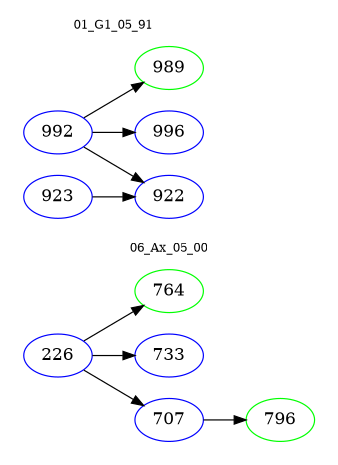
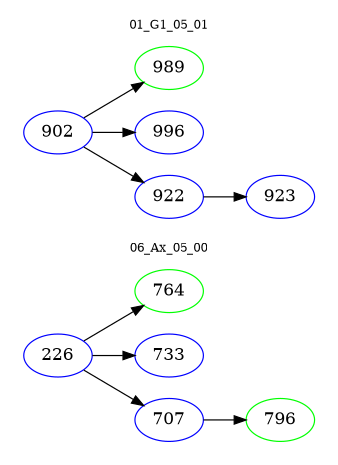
cluster "01_G1_05_91": label "01_G1_05_91" -> "01_G1_05_01"
node "992": label "992" -> "902"
edge "923" -> "922": reversed
